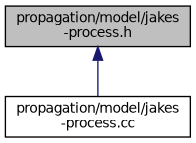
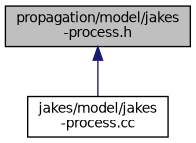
node "propagation/model/jakes -process.cc": label "propagation/model/jakes -process.cc" -> "jakes/model/jakes -process.cc"
